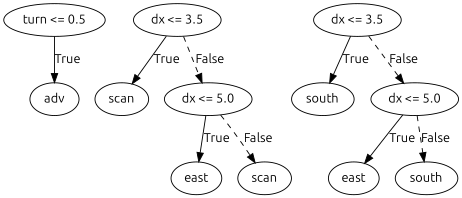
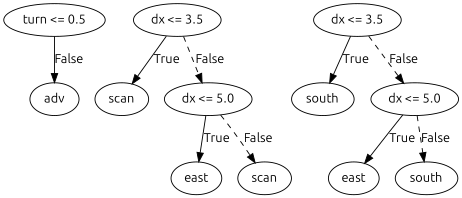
edge "turn <= 0.5" -> "adv": label "True" -> "False"
